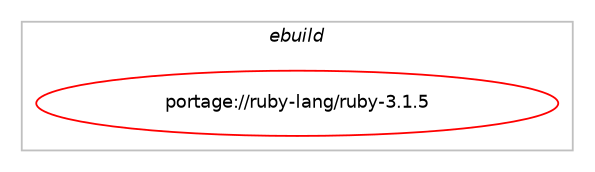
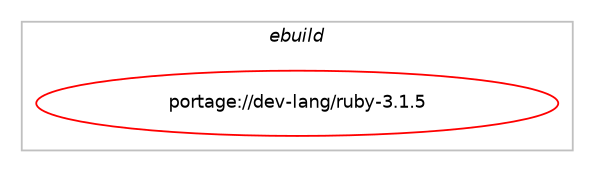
node "portage://ruby-lang/ruby-3.1.5": label "portage://ruby-lang/ruby-3.1.5" -> "portage://dev-lang/ruby-3.1.5"
